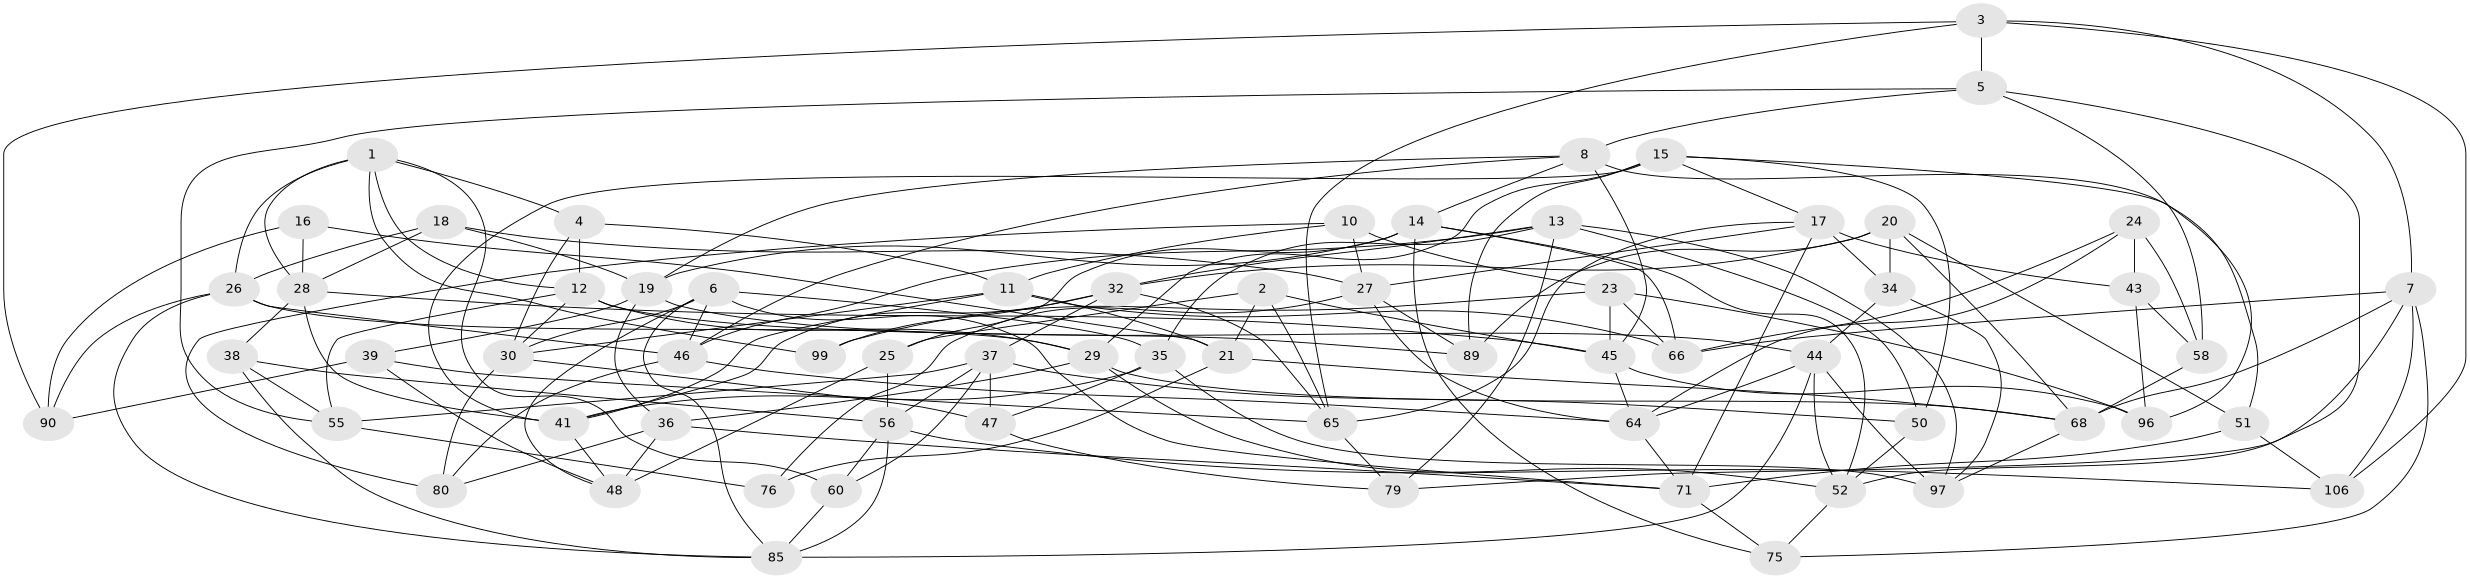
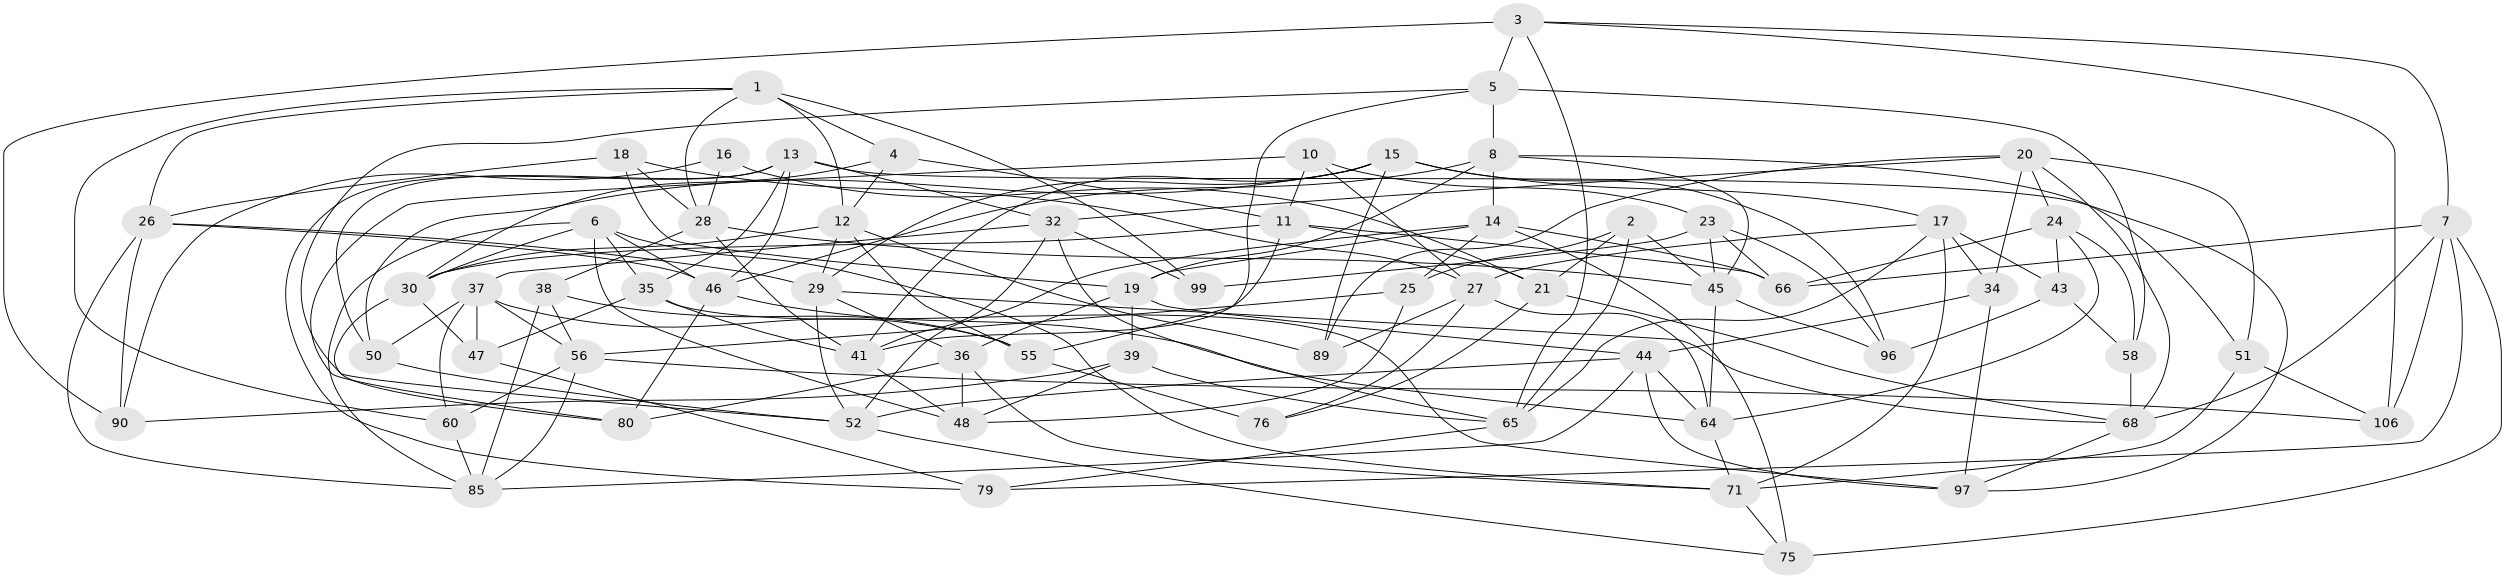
edge "20" -- "24": added
